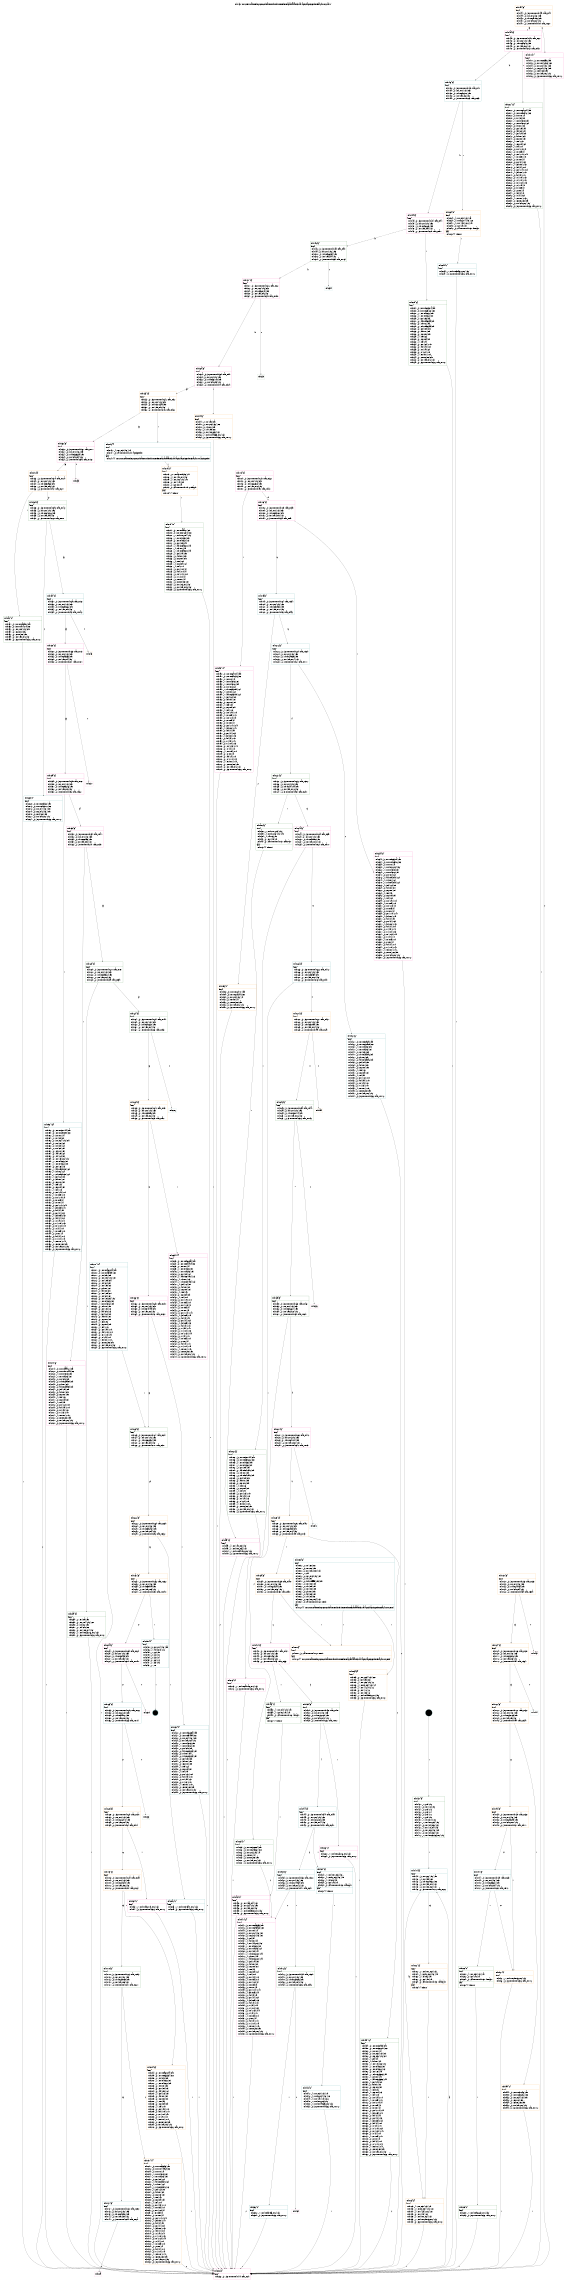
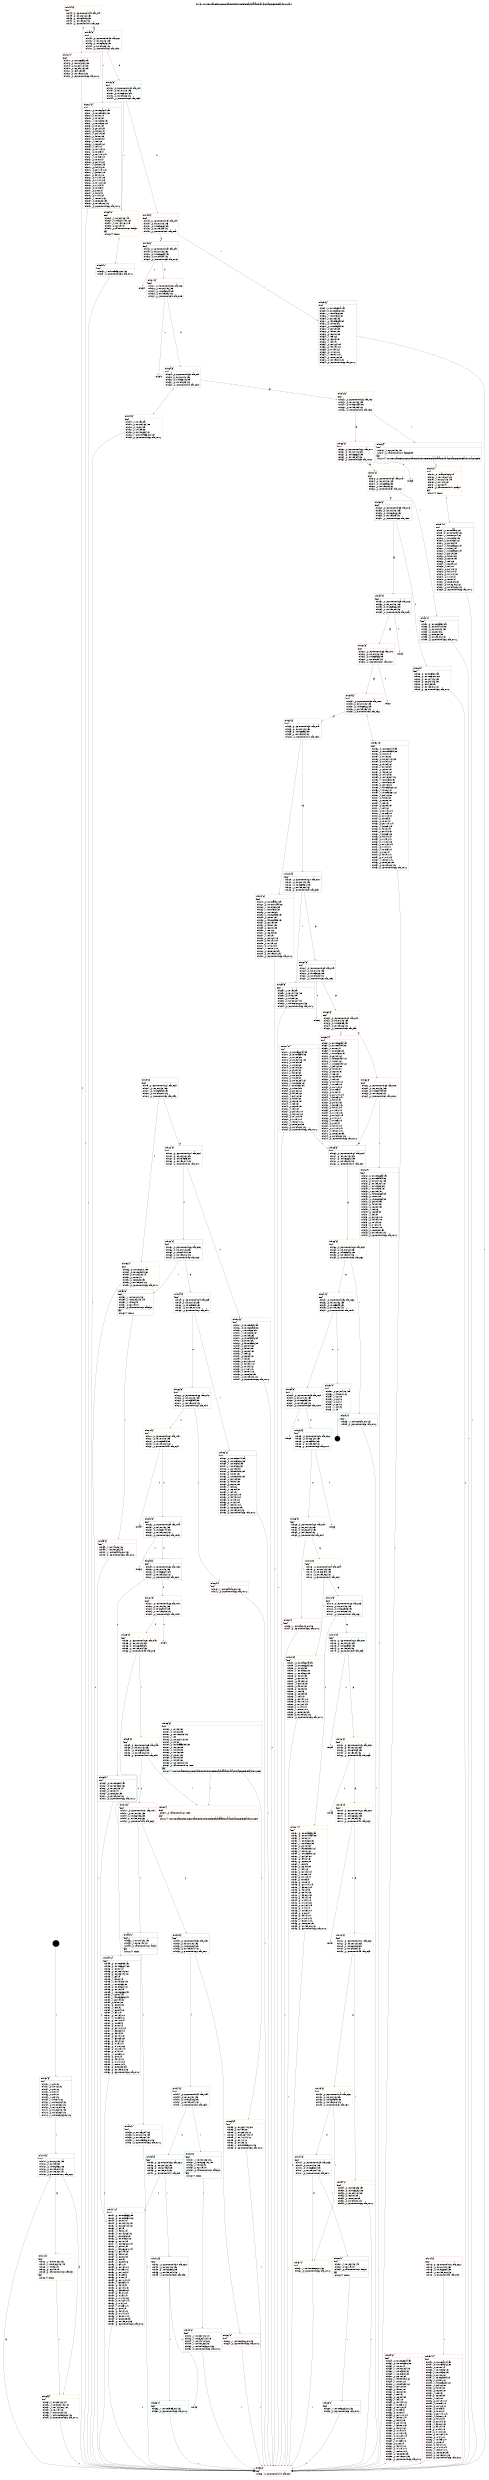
node "0x4017e6 [25]": removed
edge "0x401737 [25]" -> "0x401750 [25]": added, label "23"
